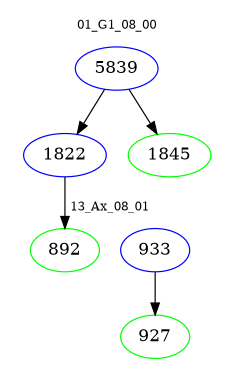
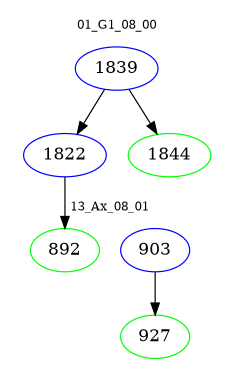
node "5839": label "5839" -> "1839"
node "1845": label "1845" -> "1844"
node "933": label "933" -> "903"
